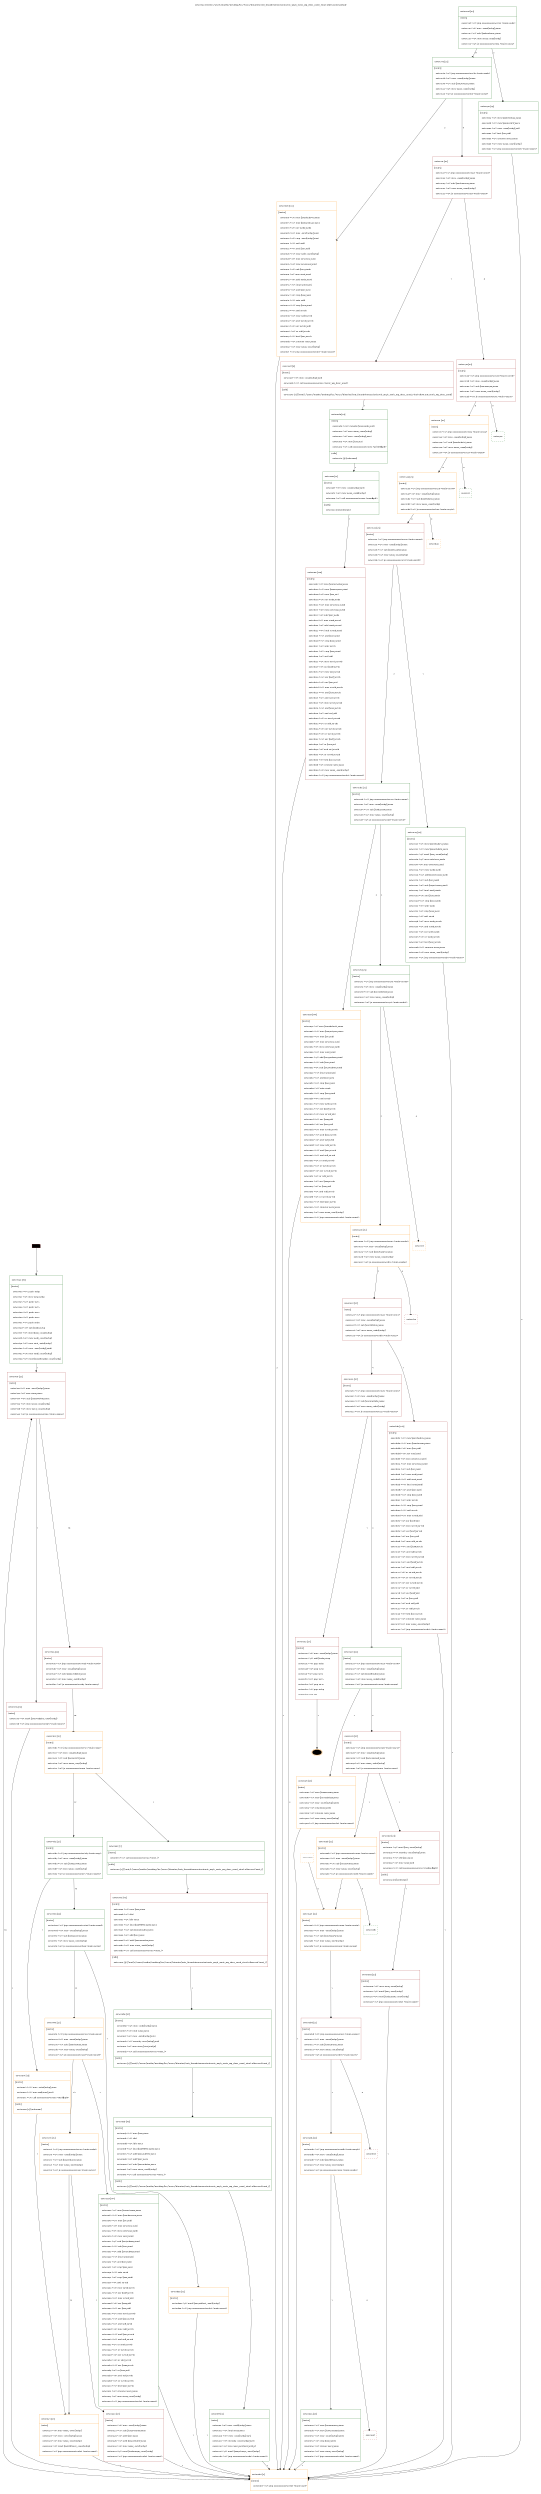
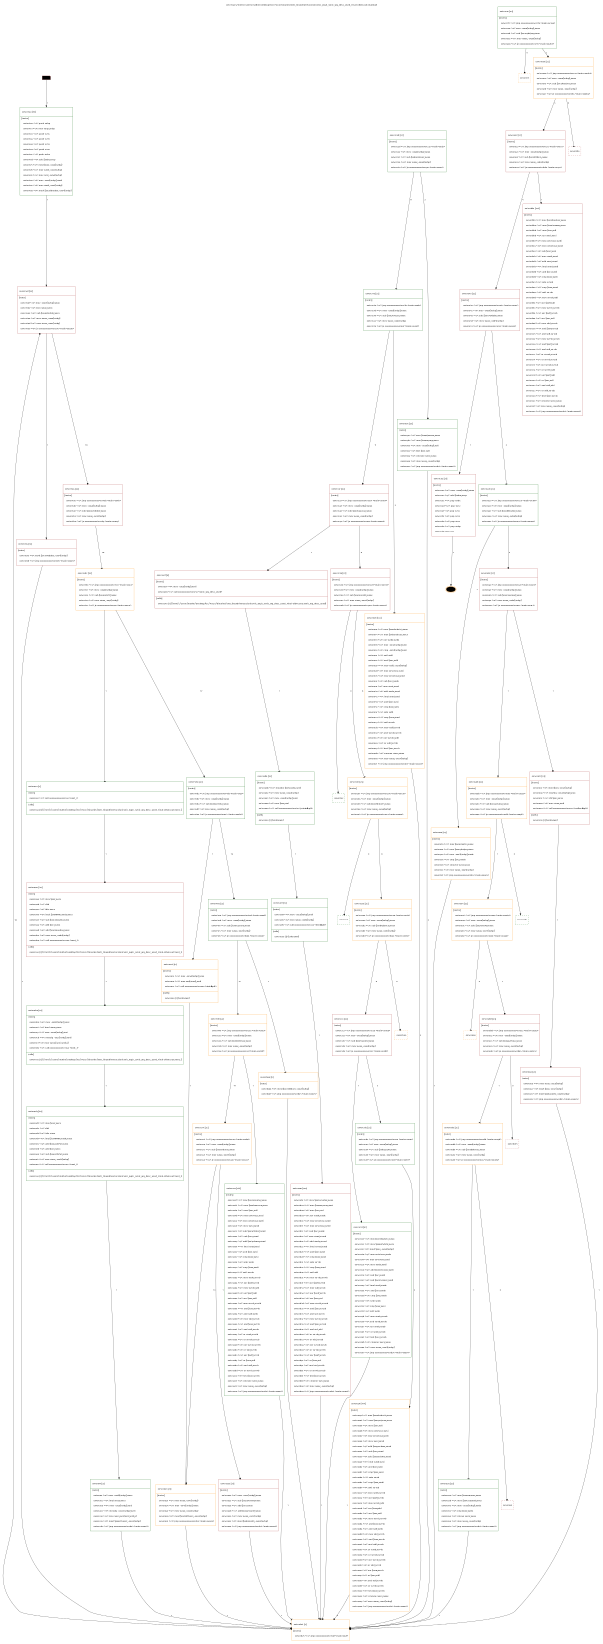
edge "0x401aef [15]" -> "0x401afe [138]": arrowhead dot -> normal
edge "0x4015dc [25]" -> "0x4015f5 [25]": removed, label "5"
edge "0x401808" -> "0x4016a4 [25]": reversed
edge "0x401bb1 [134]" -> "0x401d24 [5]": removed, label "1"
